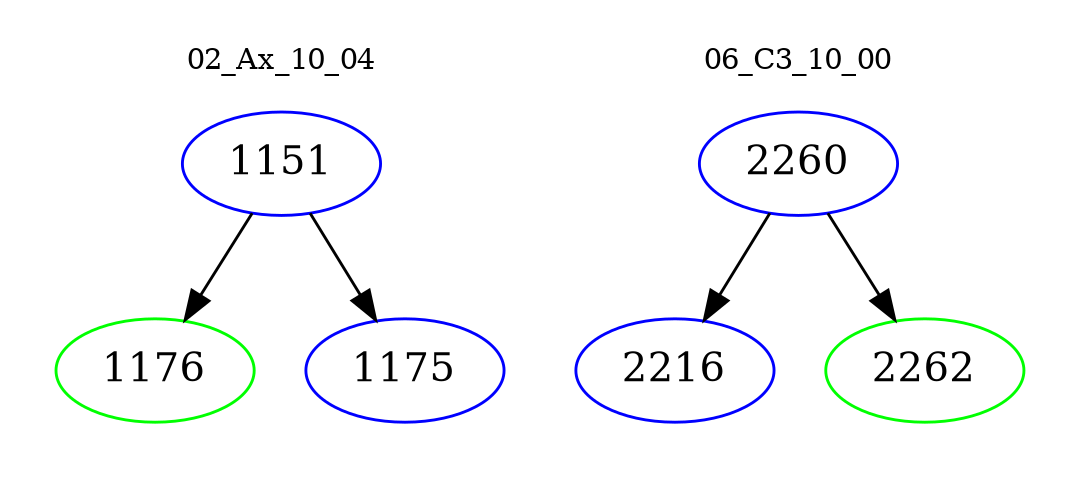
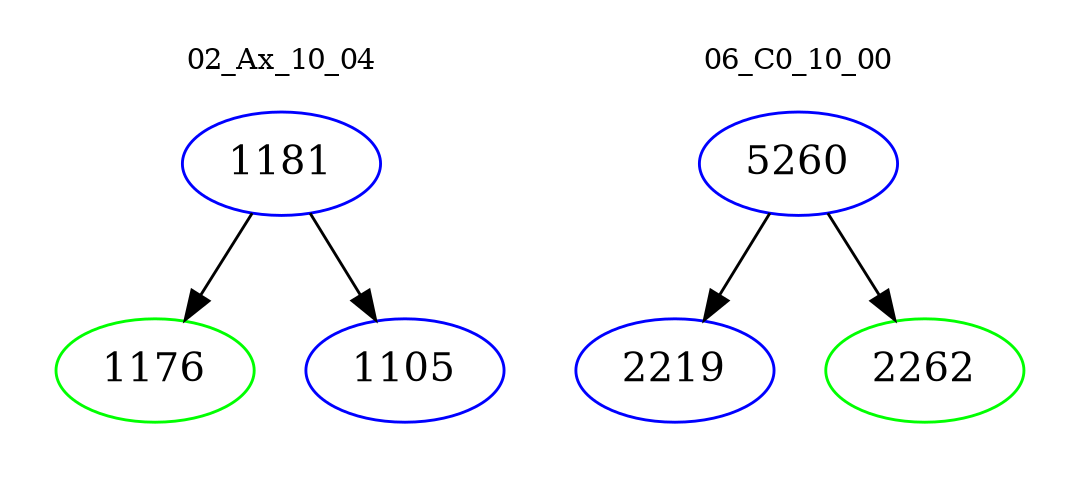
cluster "06_C3_10_00": label "06_C3_10_00" -> "06_C0_10_00"
node "1151": label "1151" -> "1181"
node "2260": label "2260" -> "5260"
node "1175": label "1175" -> "1105"
node "2216": label "2216" -> "2219"
